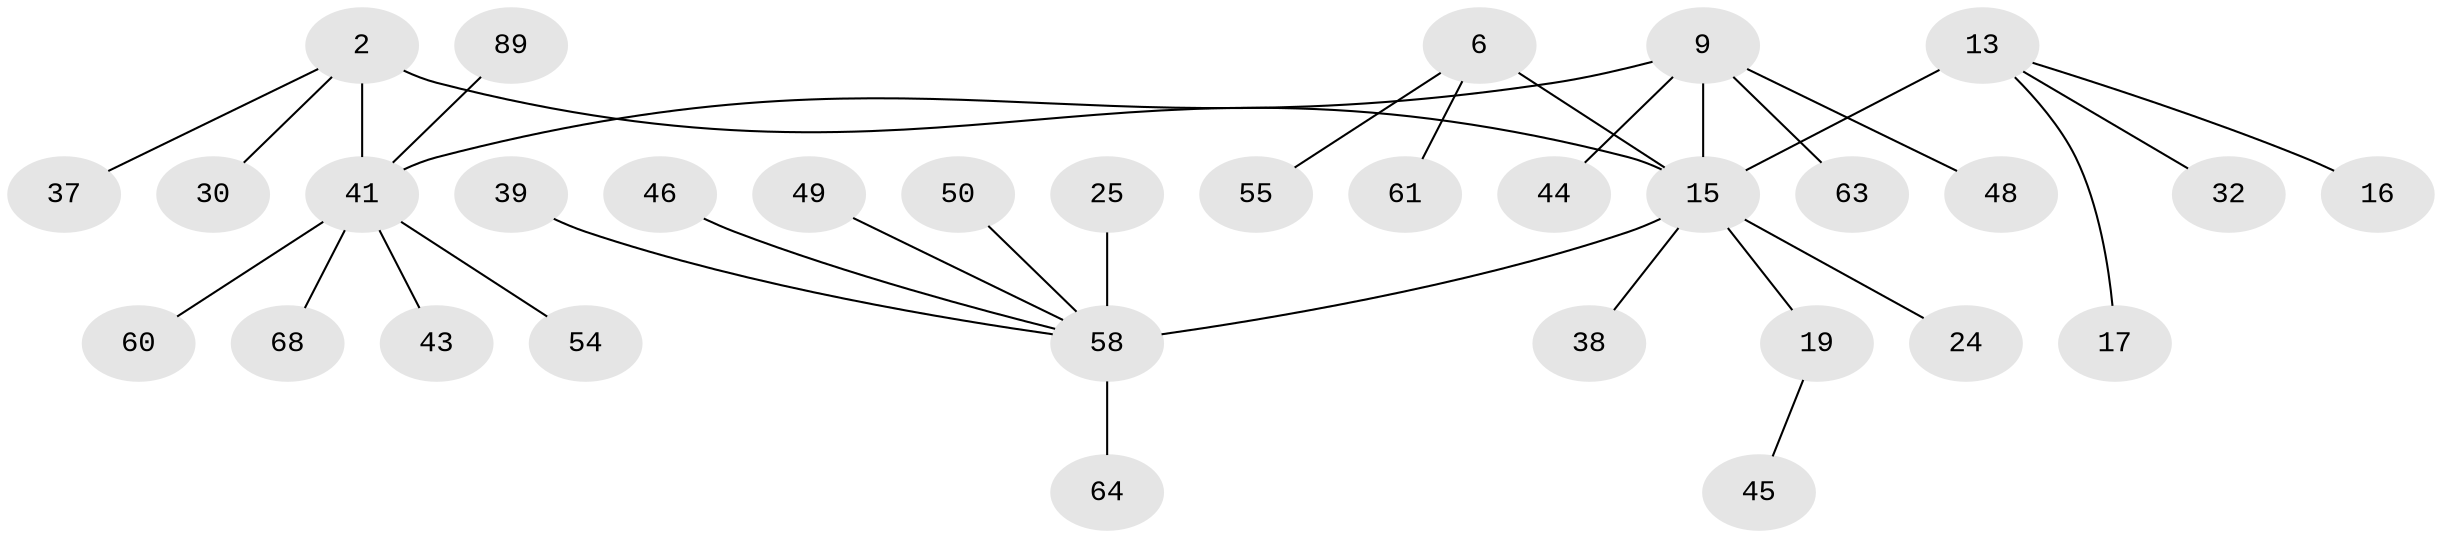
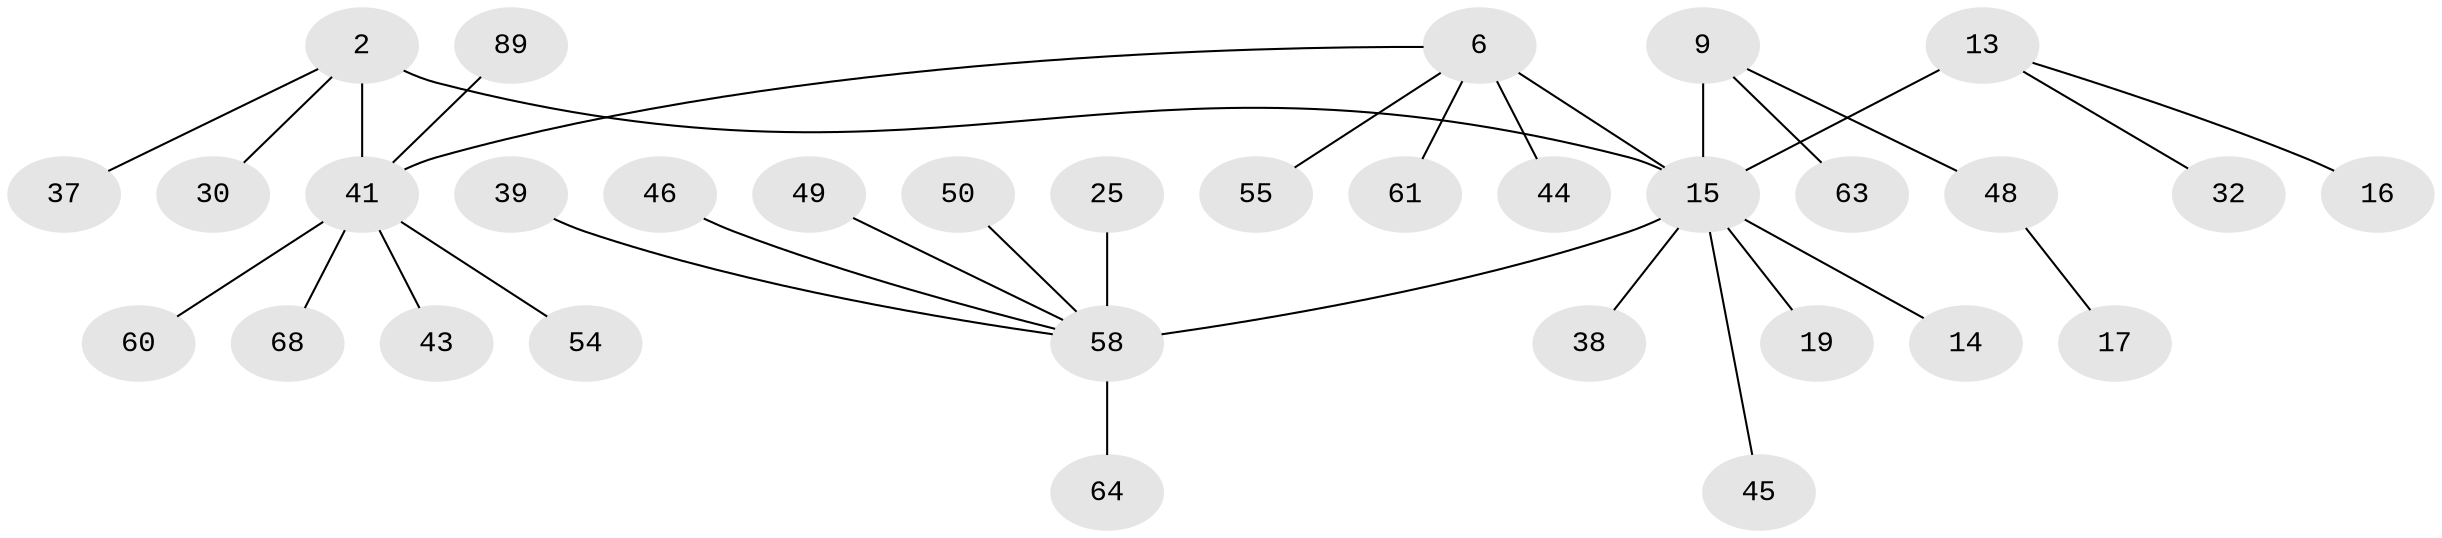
edge "9" -- "41": now "6" -- "41"
edge "9" -- "44": now "6" -- "44"
edge "13" -- "17": now "48" -- "17"
node "24": label "24" -> "14"
edge "19" -- "45": now "15" -- "45"
